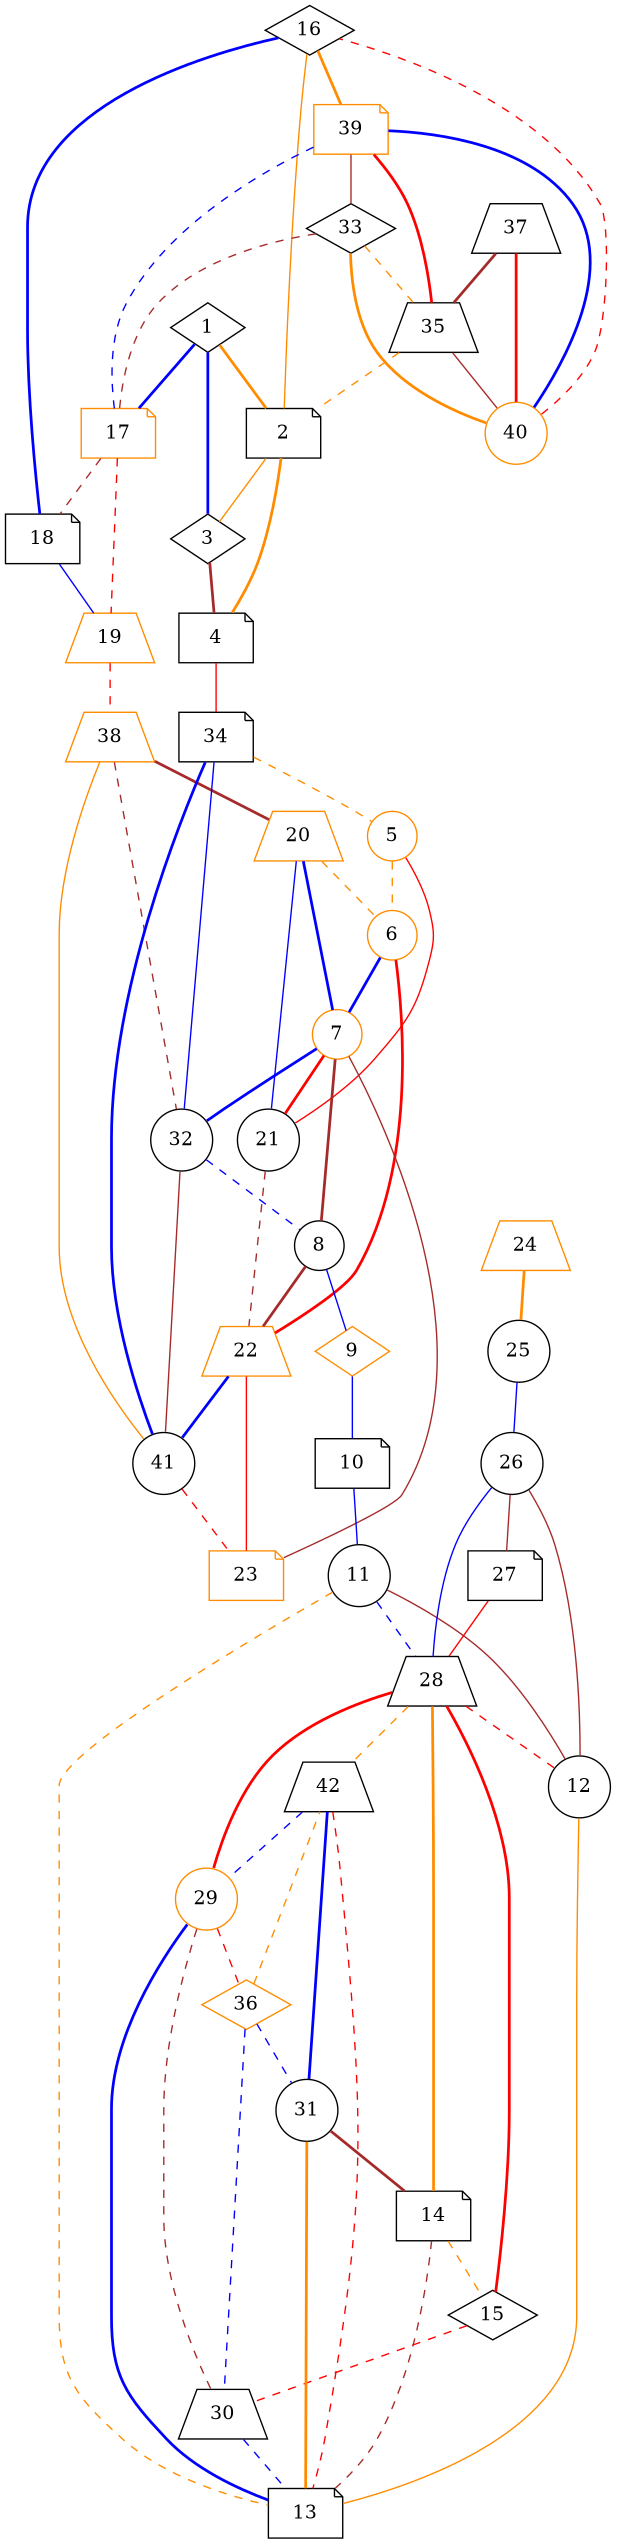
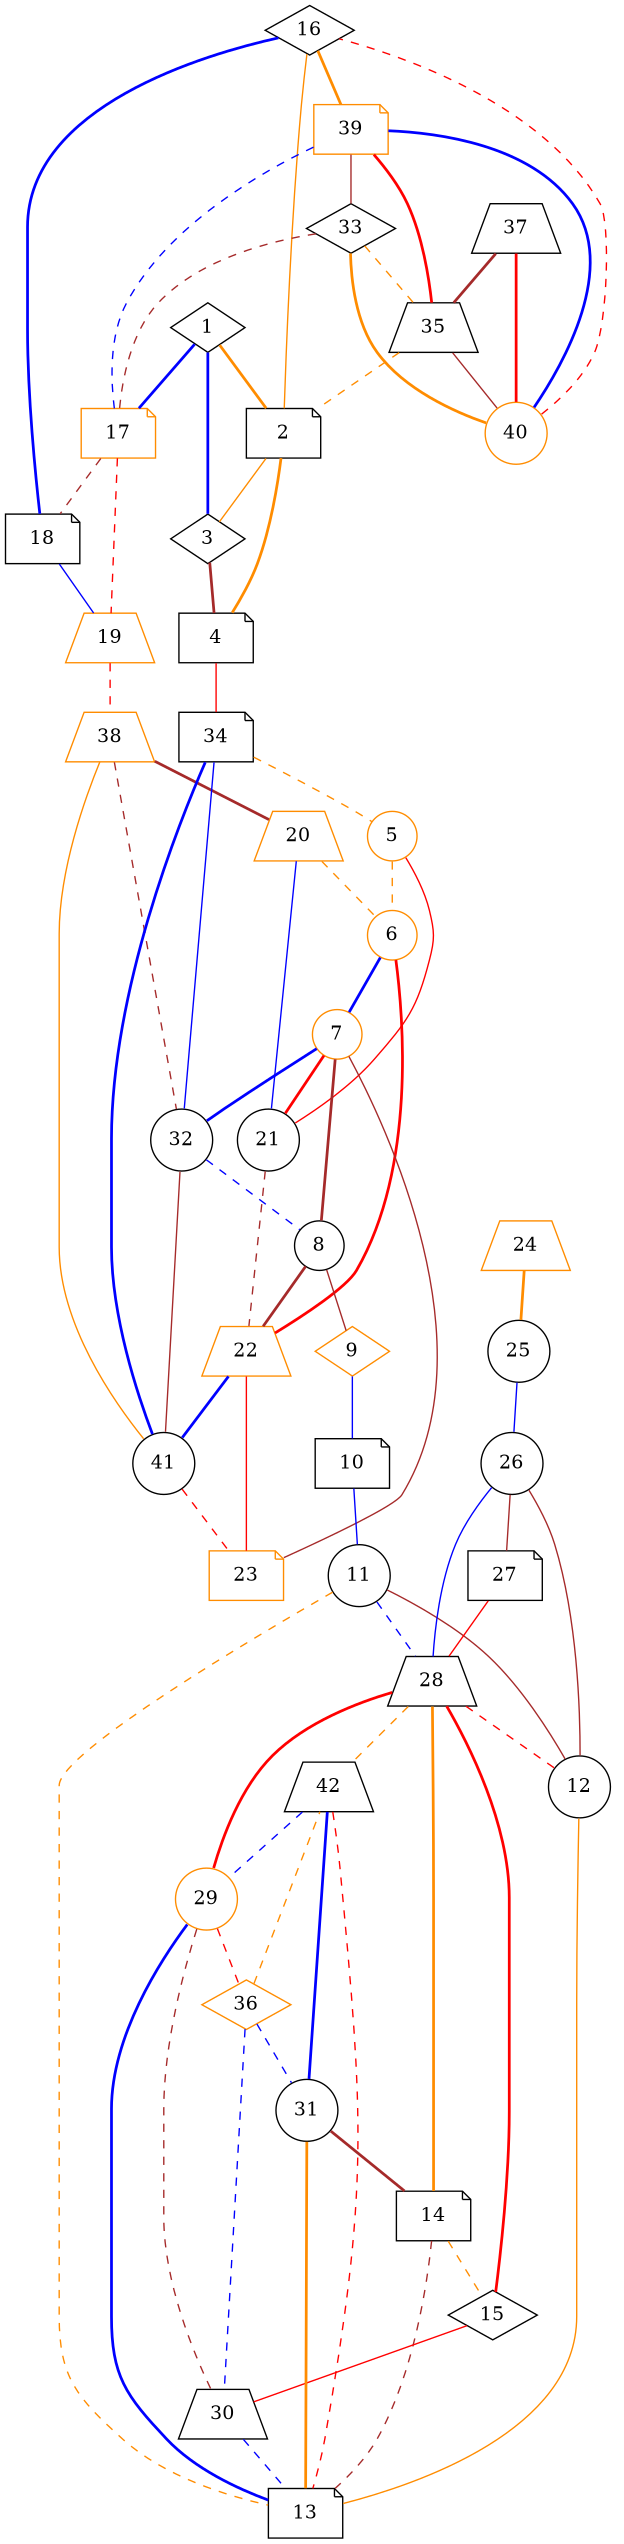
edge "20" -- "7": removed
edge "8" -- "9": color blue -> brown
edge "15" -- "30": style dashed -> solid
